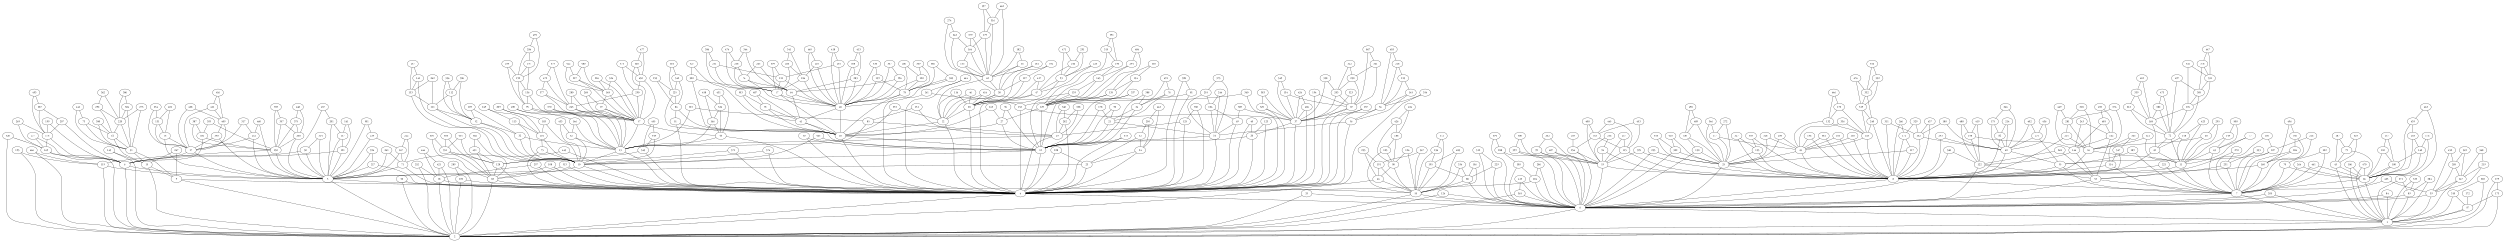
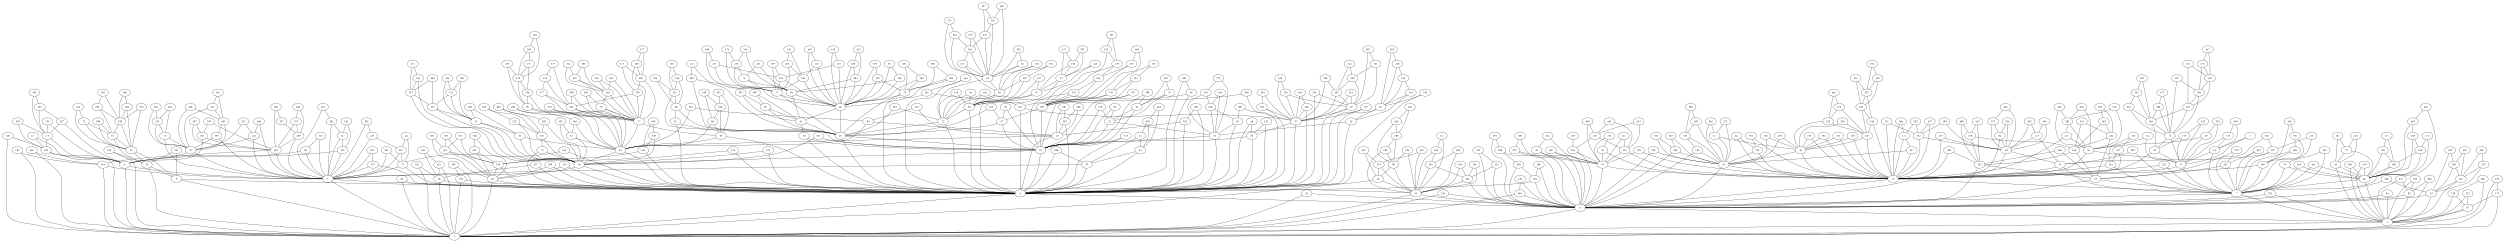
node "309": removed
edge "41" -- "18": now "41" -- "80"
edge "357" -- "150": removed
edge "172" -- "1": added
